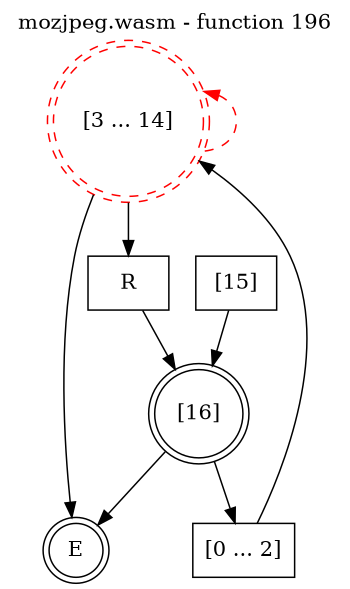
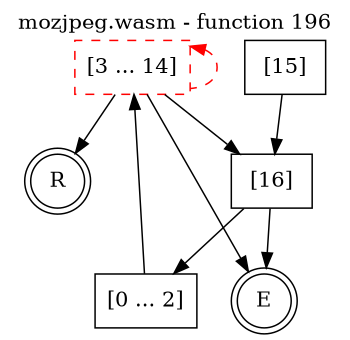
node "[3 ... 14]": shape doublecircle -> box
node "R": shape box -> doublecircle
edge "R" -> "[16]": now "[3 ... 14]" -> "[16]"
node "[16]": shape doublecircle -> box
